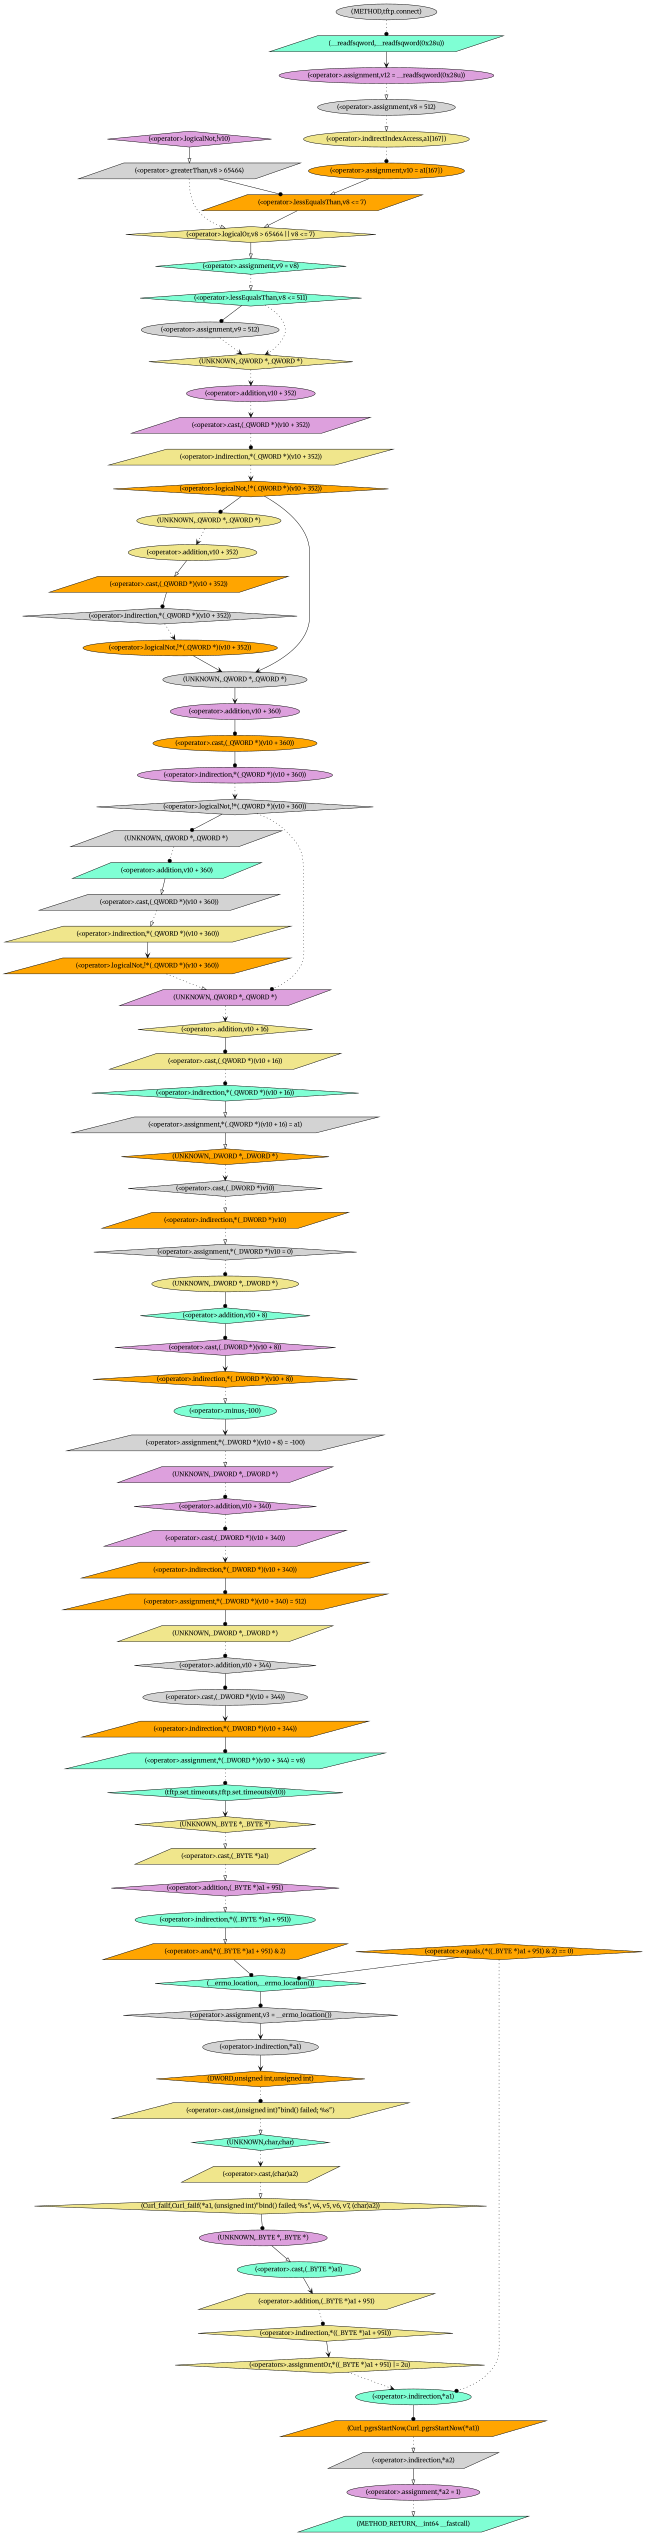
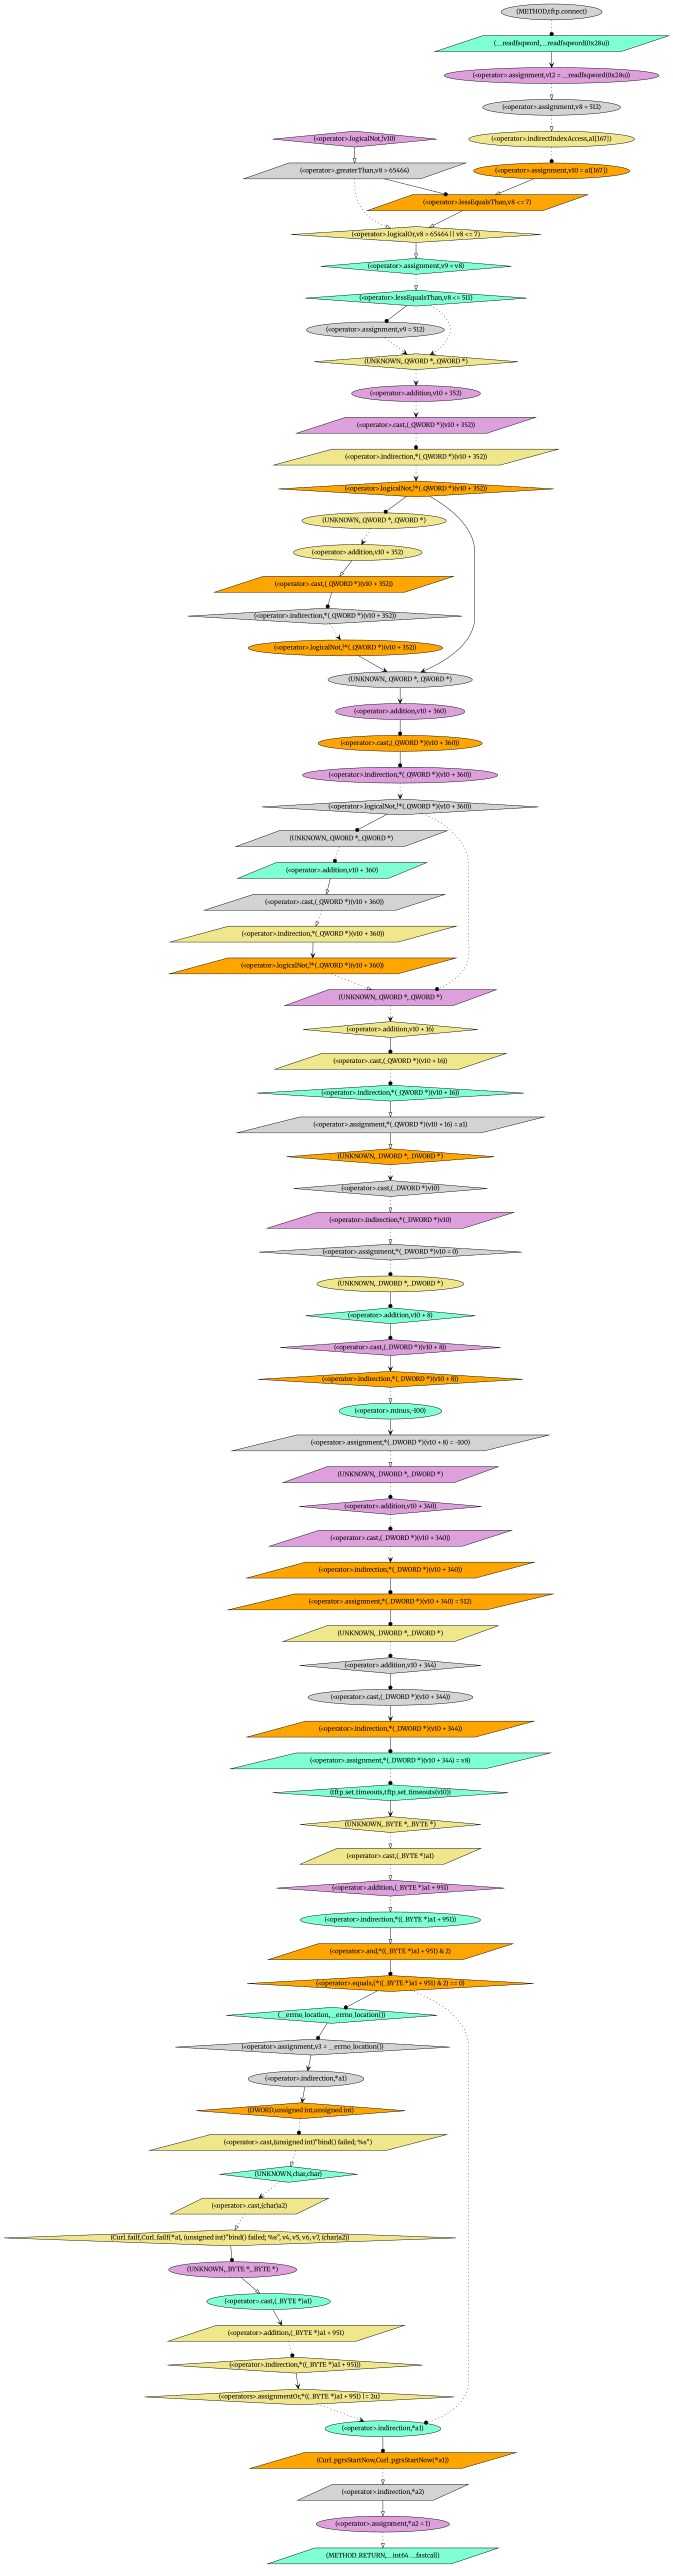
node "(<operator>.indirection,*(_DWORD *)v10)": fillcolor orange -> plum
edge "(<operator>.and,*((_BYTE *)a1 + 951) & 2)" -> "(__errno_location,__errno_location())": now "(<operator>.and,*((_BYTE *)a1 + 951) & 2)" -> "(<operator>.equals,(*((_BYTE *)a1 + 951) & 2) == 0)"
